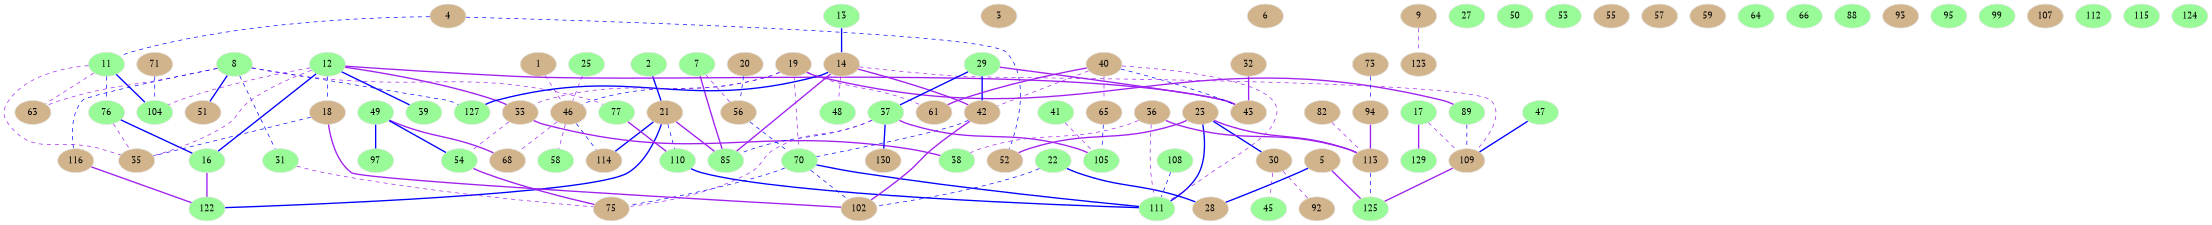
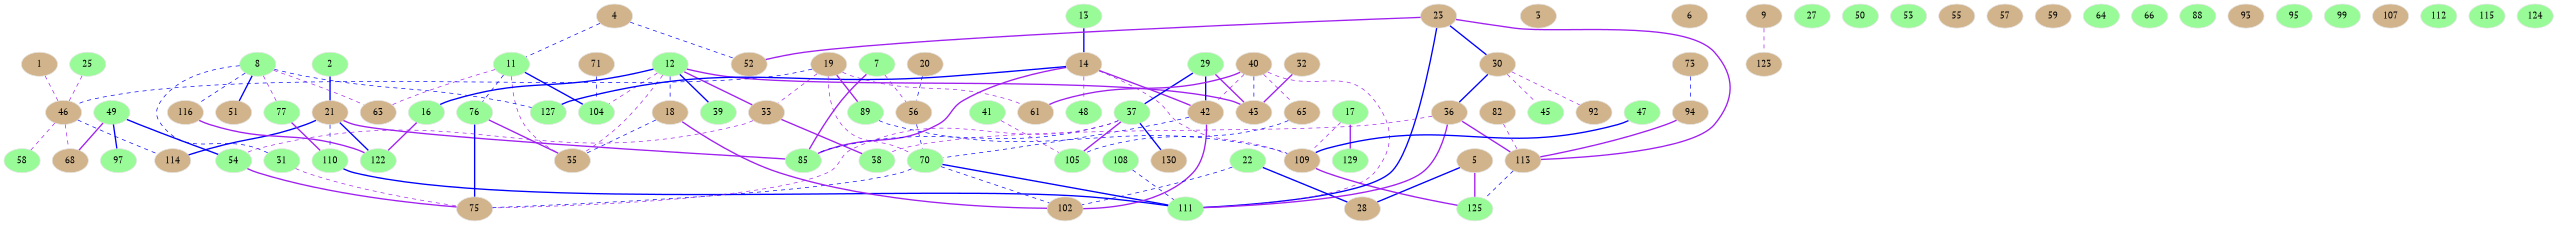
edge "30" -- "36": added
edge "76" -- "35": style dashed -> bold
edge "76" -- "16": now "76" -- "75"
edge "36" -- "111": style dashed -> bold
